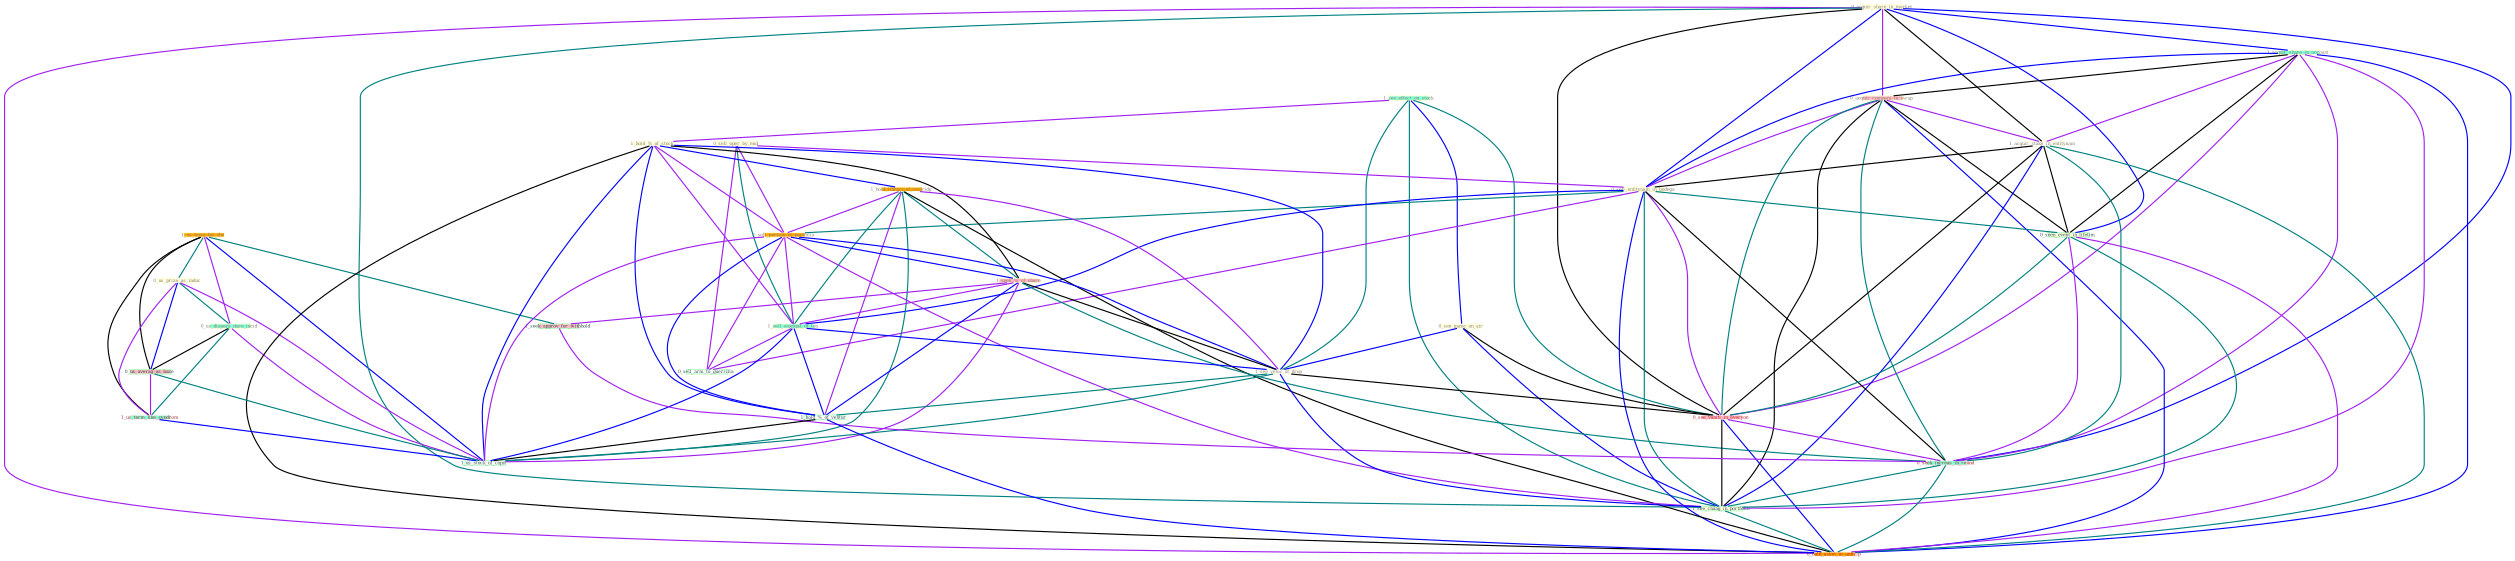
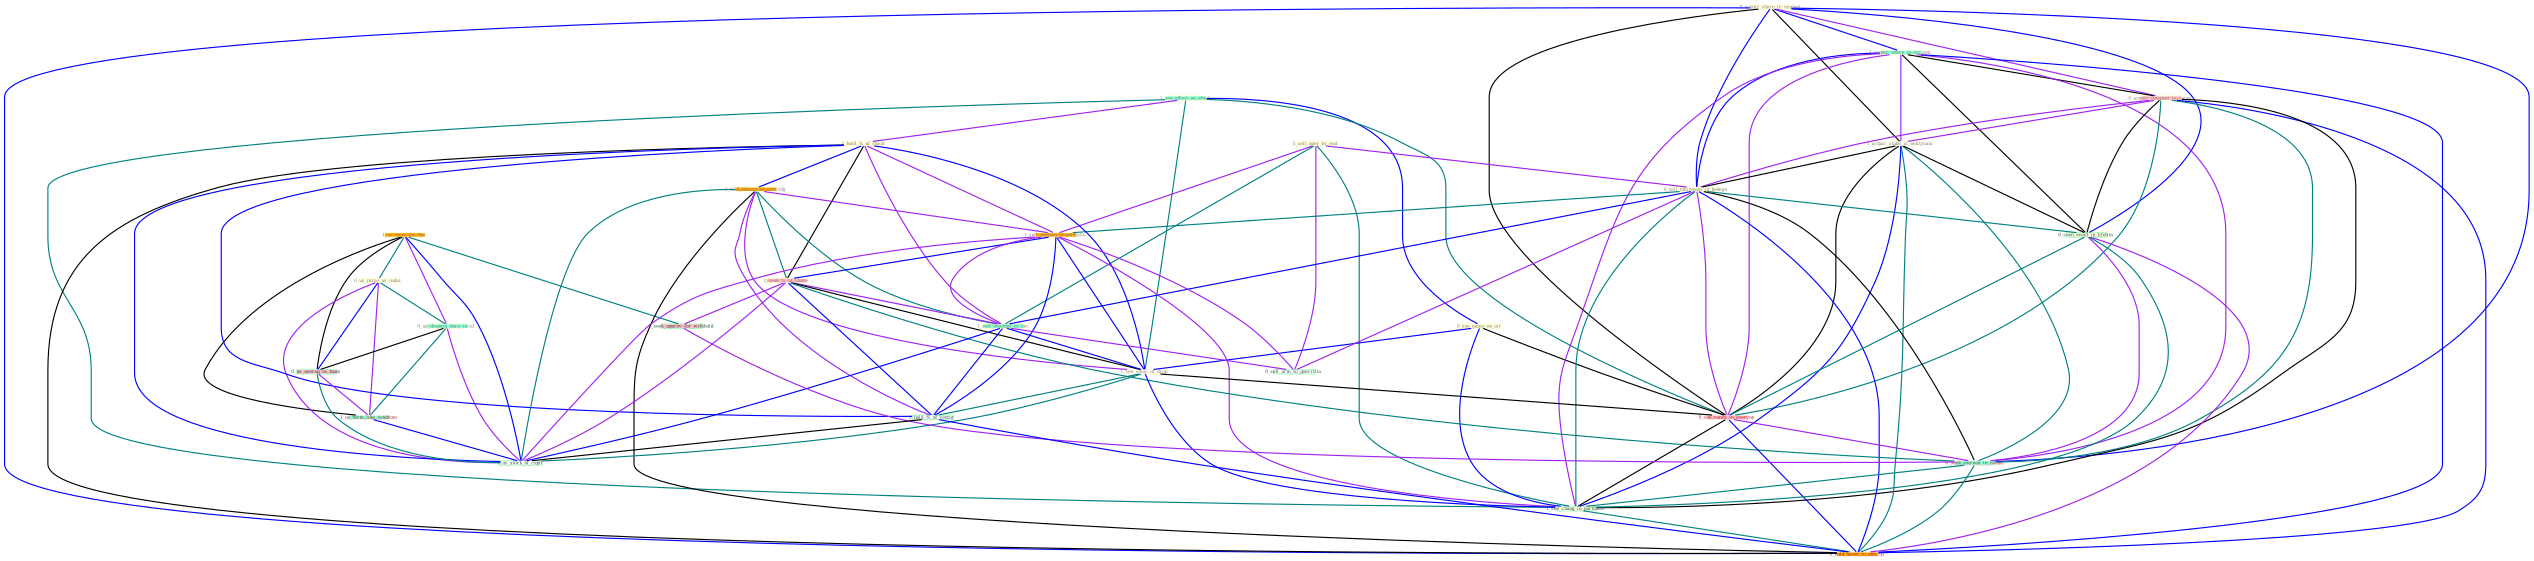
edge "0_acquir_share_in_market" -- "1_see_chang_in_portfolio": now "0_sell_oper_by_end" -- "1_see_chang_in_portfolio"
edge "0_acquir_share_in_market" -- "0_hold_asset_in_anticip": color purple -> blue
